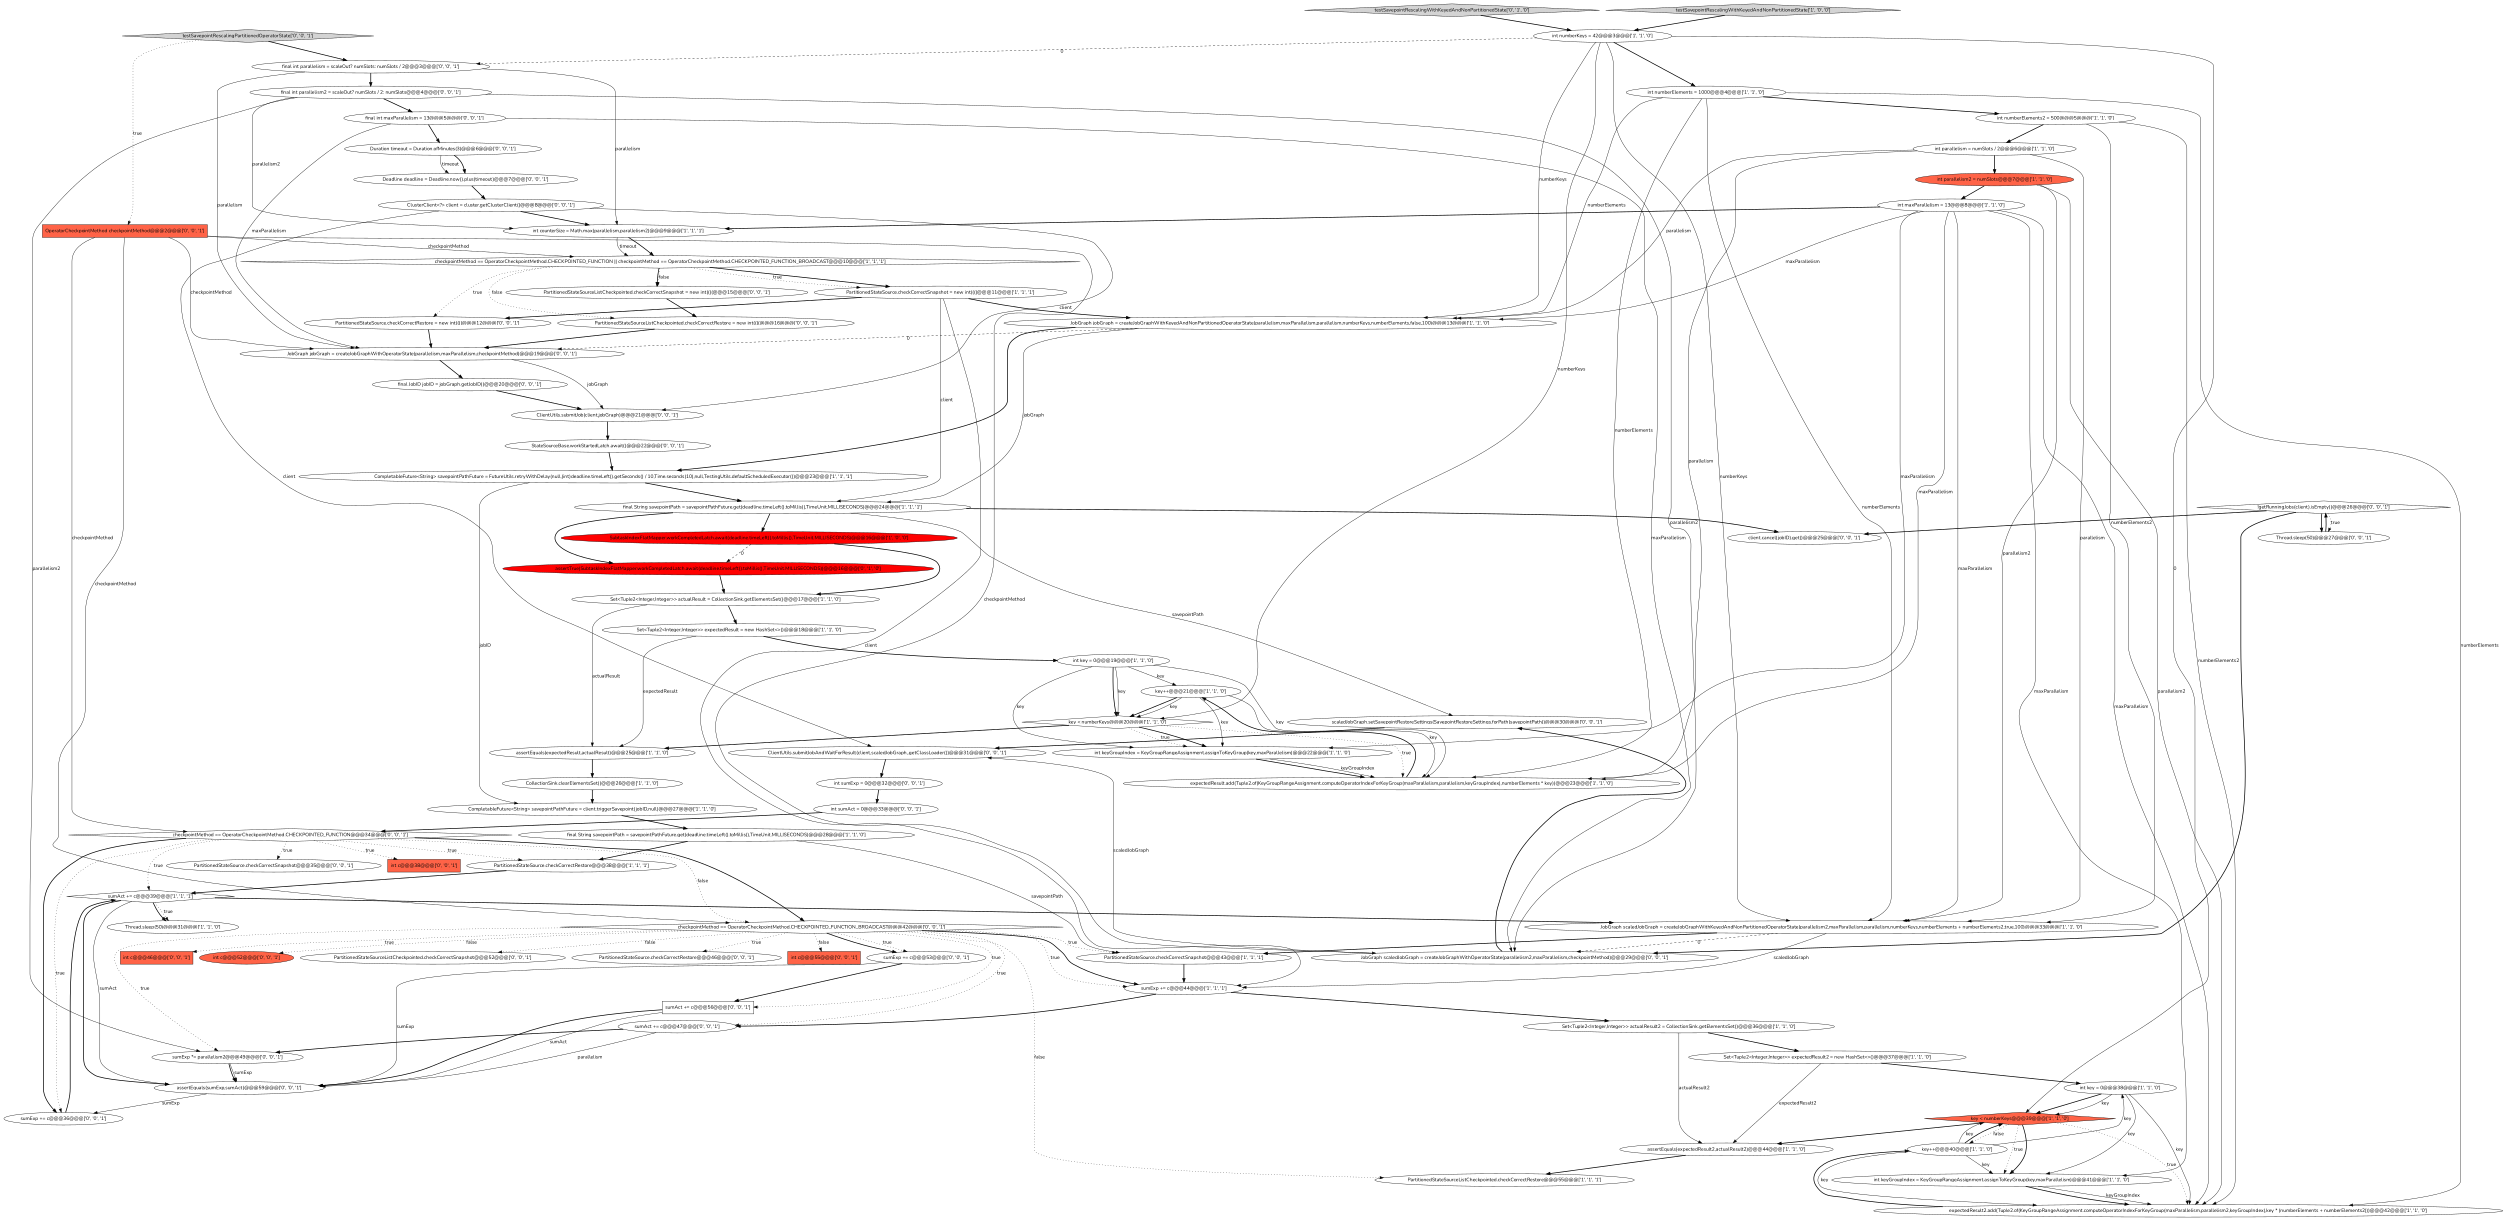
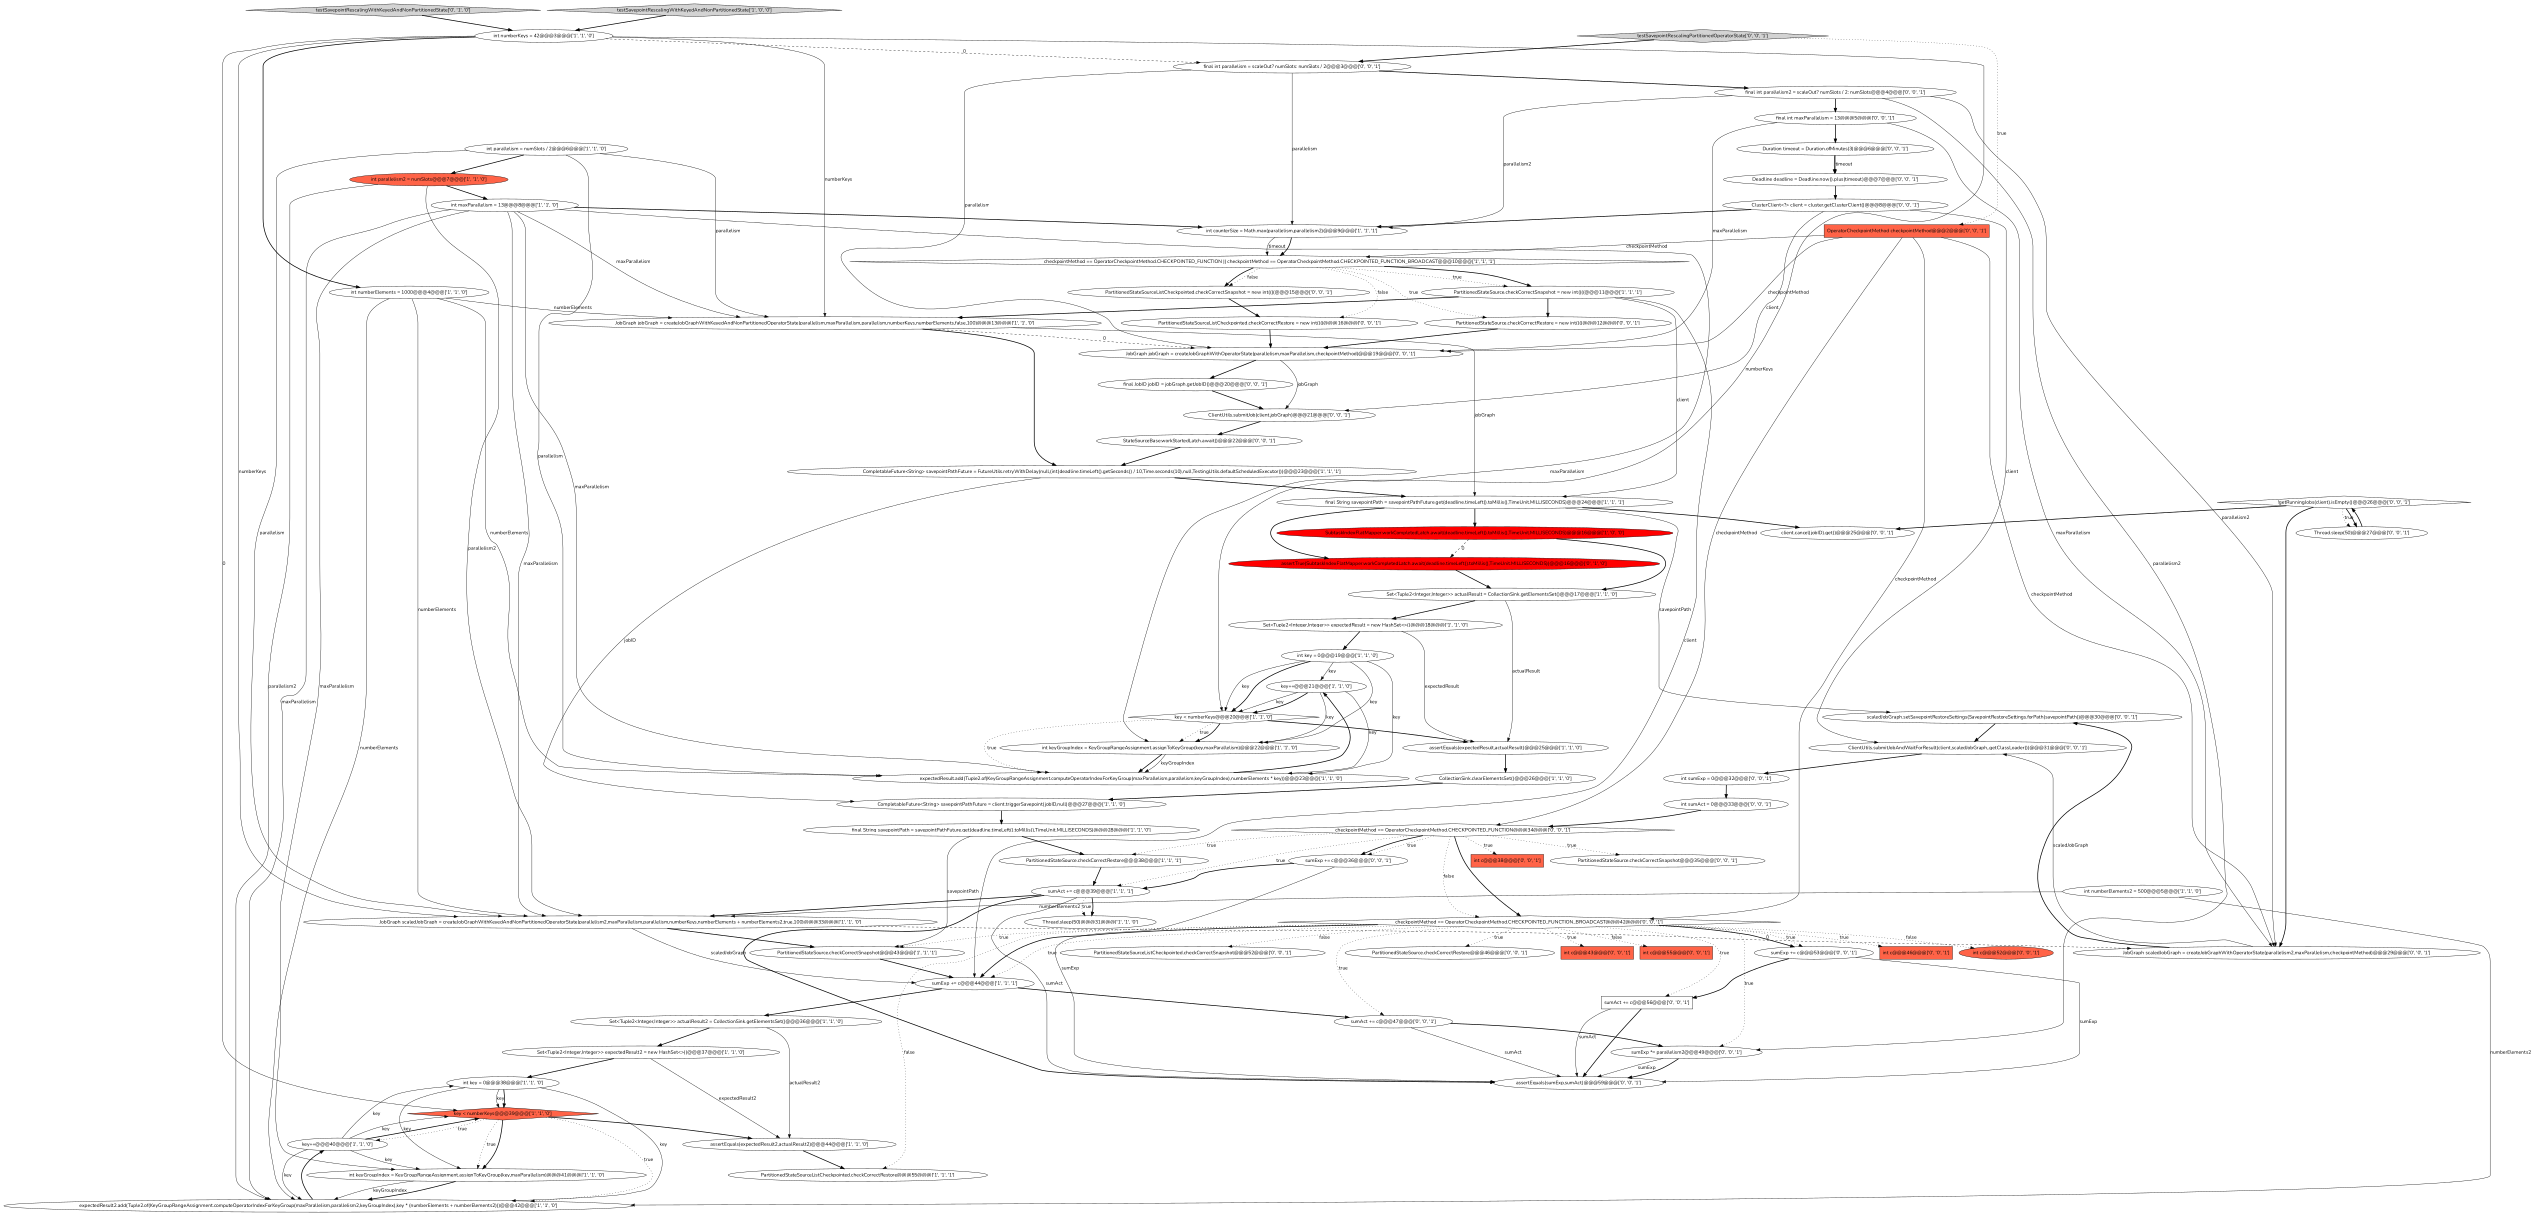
edge "int numberElements = 1000@@@4@@@['1', '1', '0']" -> "int numberElements2 = 500@@@5@@@['1', '1', '0']": removed
edge "int numberElements2 = 500@@@5@@@['1', '1', '0']" -> "int parallelism = numSlots / 2@@@6@@@['1', '1', '0']": removed
node "sumAct += c@@@39@@@['1', '1', '1']": shape diamond -> ellipse
node "int c@@@43@@@['0', '0', '1']": added
edge "sumAct += c@@@47@@@['0', '0', '1']" -> "assertEquals(sumExp,sumAct)@@@59@@@['0', '0', '1']": label "parallelism" -> "sumAct"
edge "assertEquals(sumExp,sumAct)@@@59@@@['0', '0', '1']" -> "sumExp += c@@@36@@@['0', '0', '1']": reversed
edge "key < numberKeys@@@39@@@['1', '1', '0']" -> "key++@@@40@@@['1', '1', '0']": label "false" -> "true"
